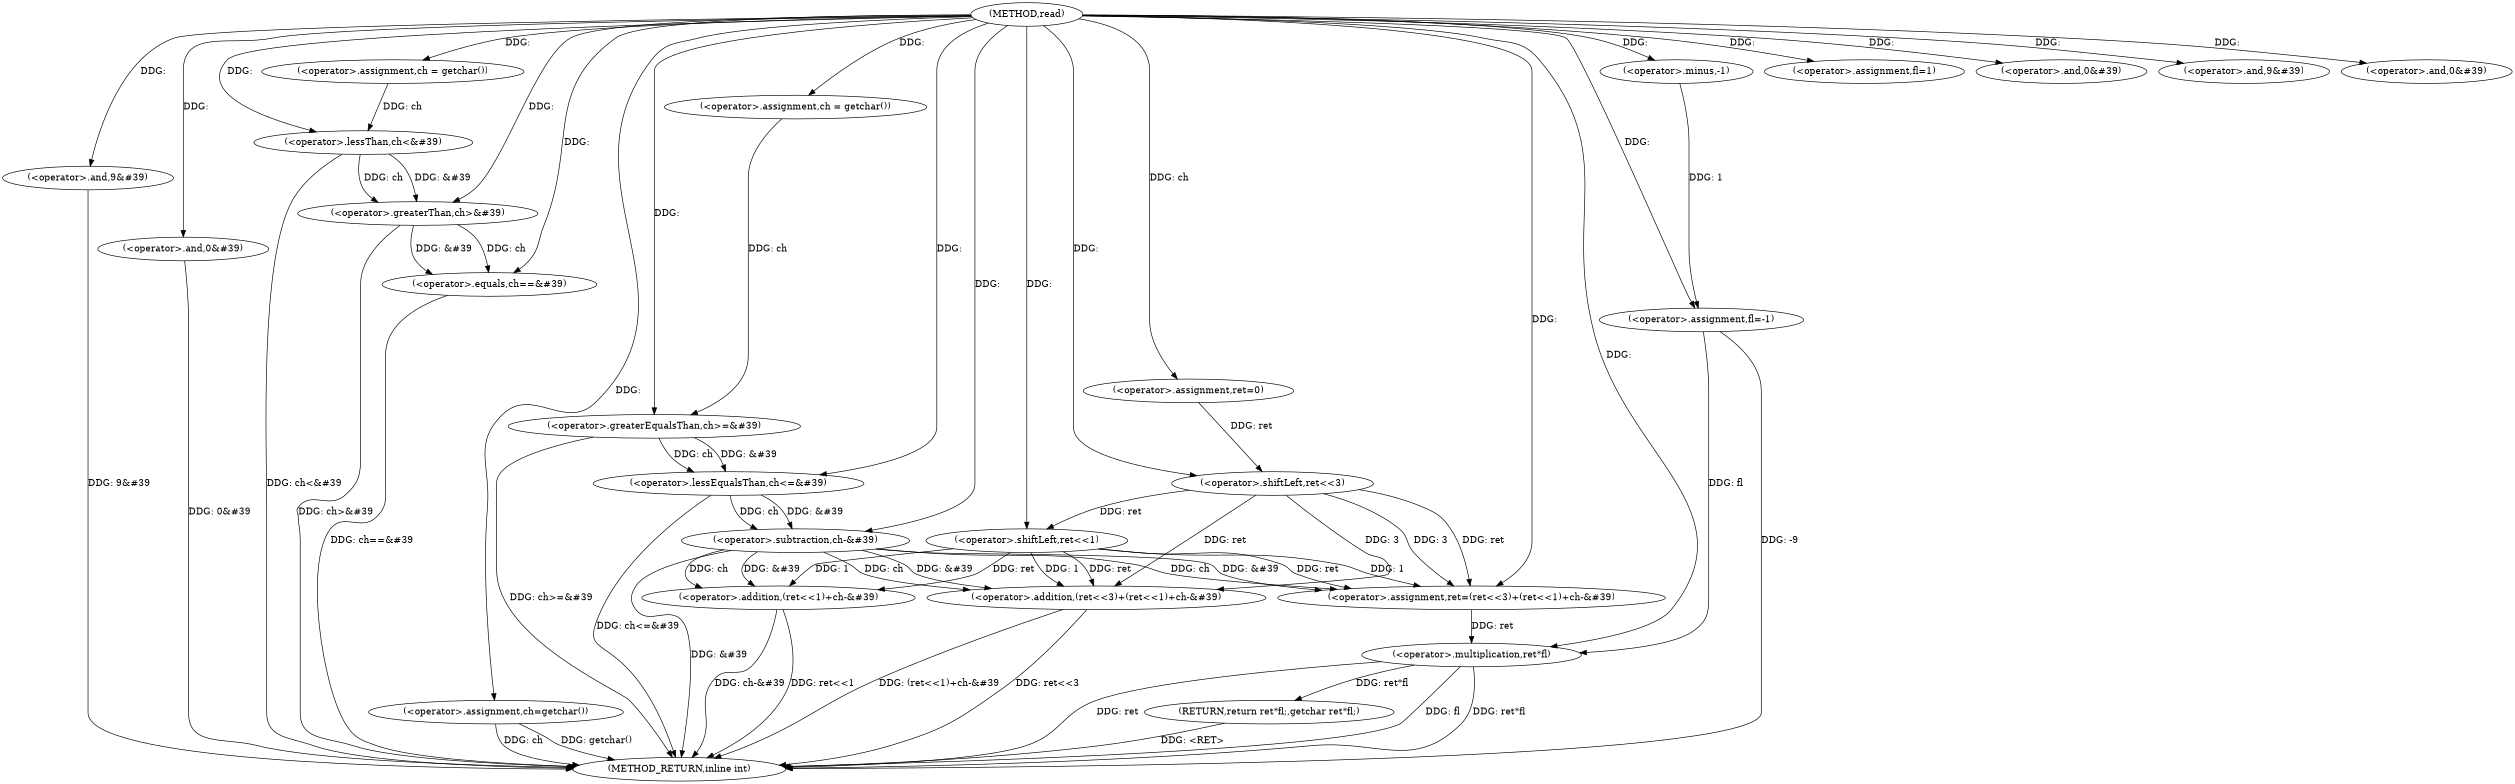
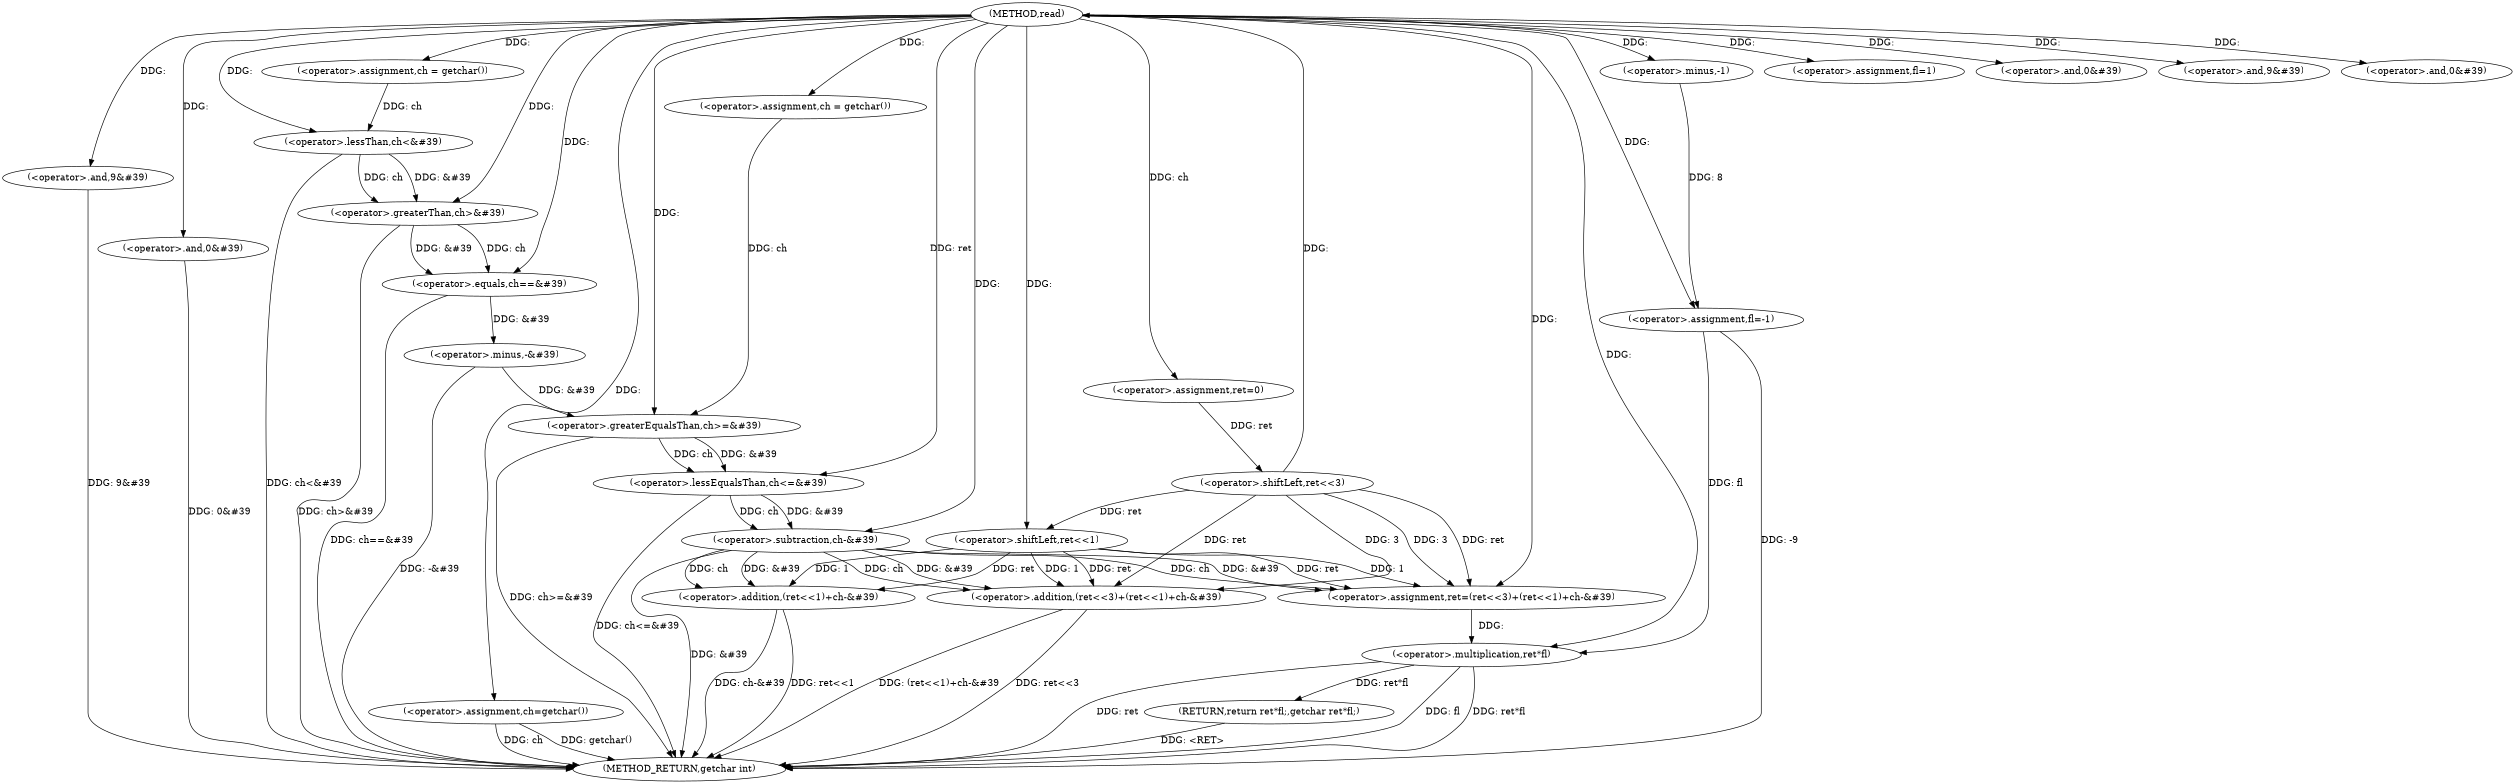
edge "(<operator>.minus,-1)" -> "(<operator>.assignment,fl=-1)": label "DDG: 1" -> "DDG: 8"
edge "(METHOD,read)" -> "(<operator>.lessEqualsThan,ch<=&#39)": label "DDG: " -> "DDG: ret"
edge "(METHOD,read)" -> "(<operator>.shiftLeft,ret<<3)": reversed
node "(<operator>.minus,-&#39)": added
edge "(<operator>.assignment,ret=(ret<<3)+(ret<<1)+ch-&#39)" -> "(<operator>.multiplication,ret*fl)": label "DDG: ret" -> "DDG: "
node "(METHOD_RETURN,inline int)": label "(METHOD_RETURN,inline int)" -> "(METHOD_RETURN,getchar int)"
